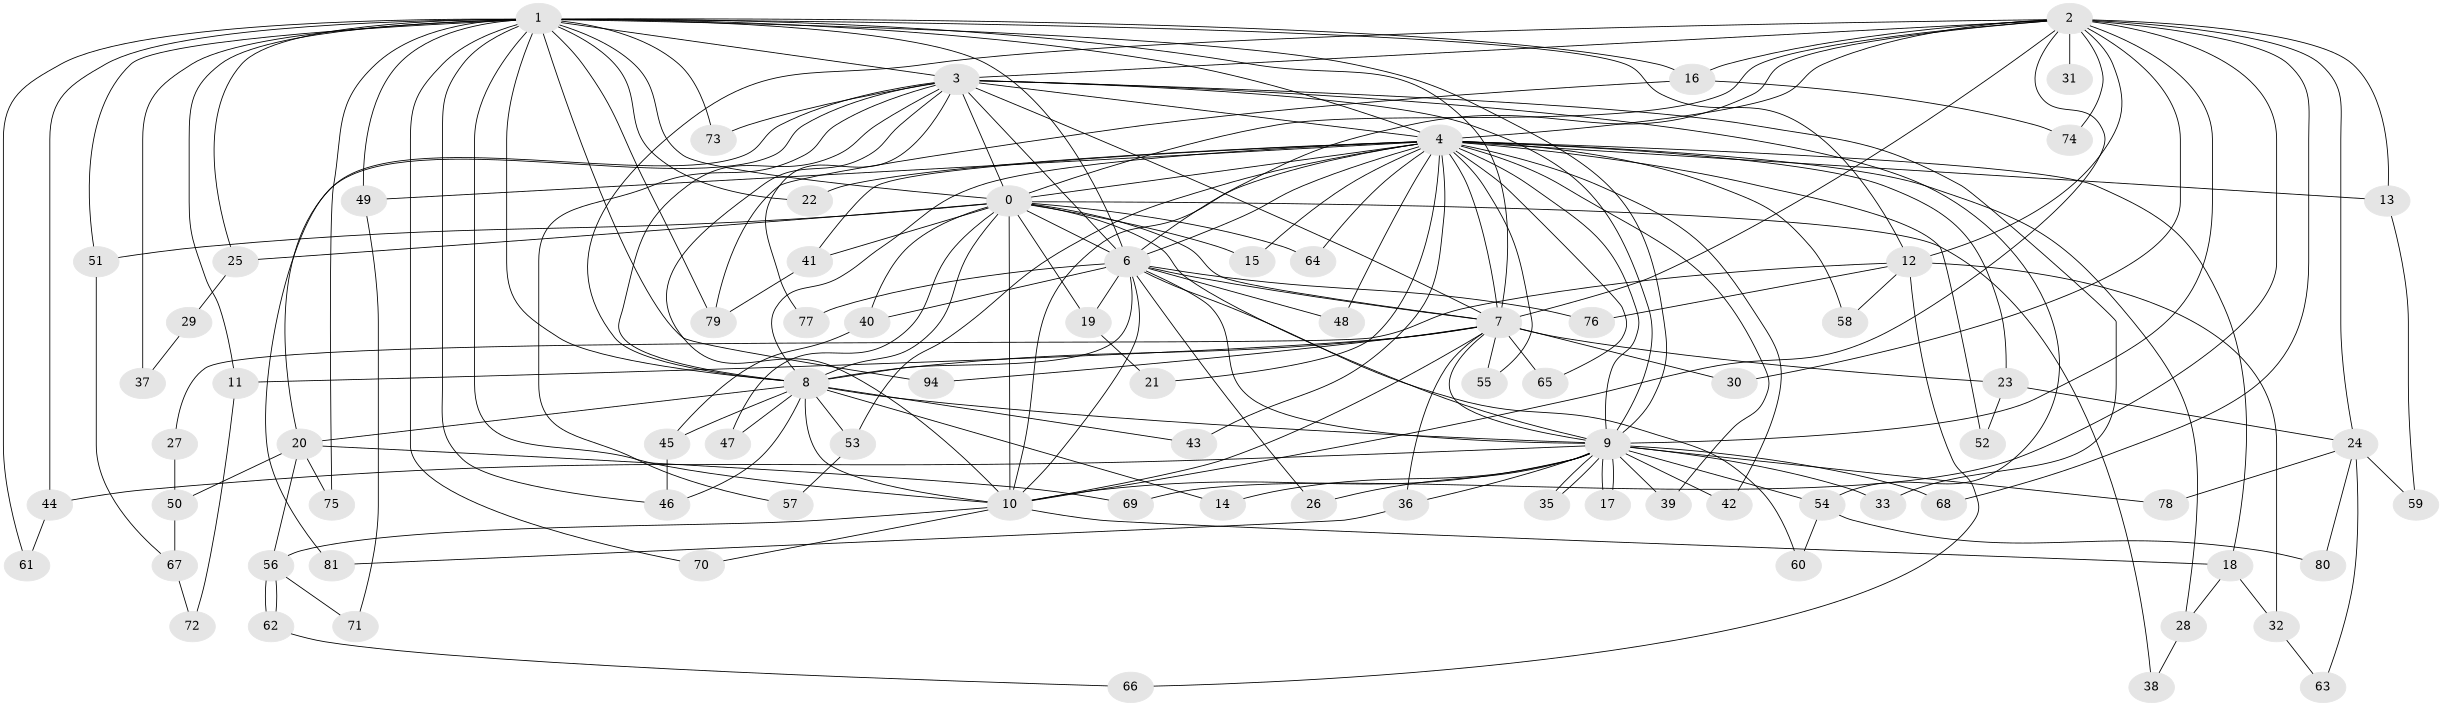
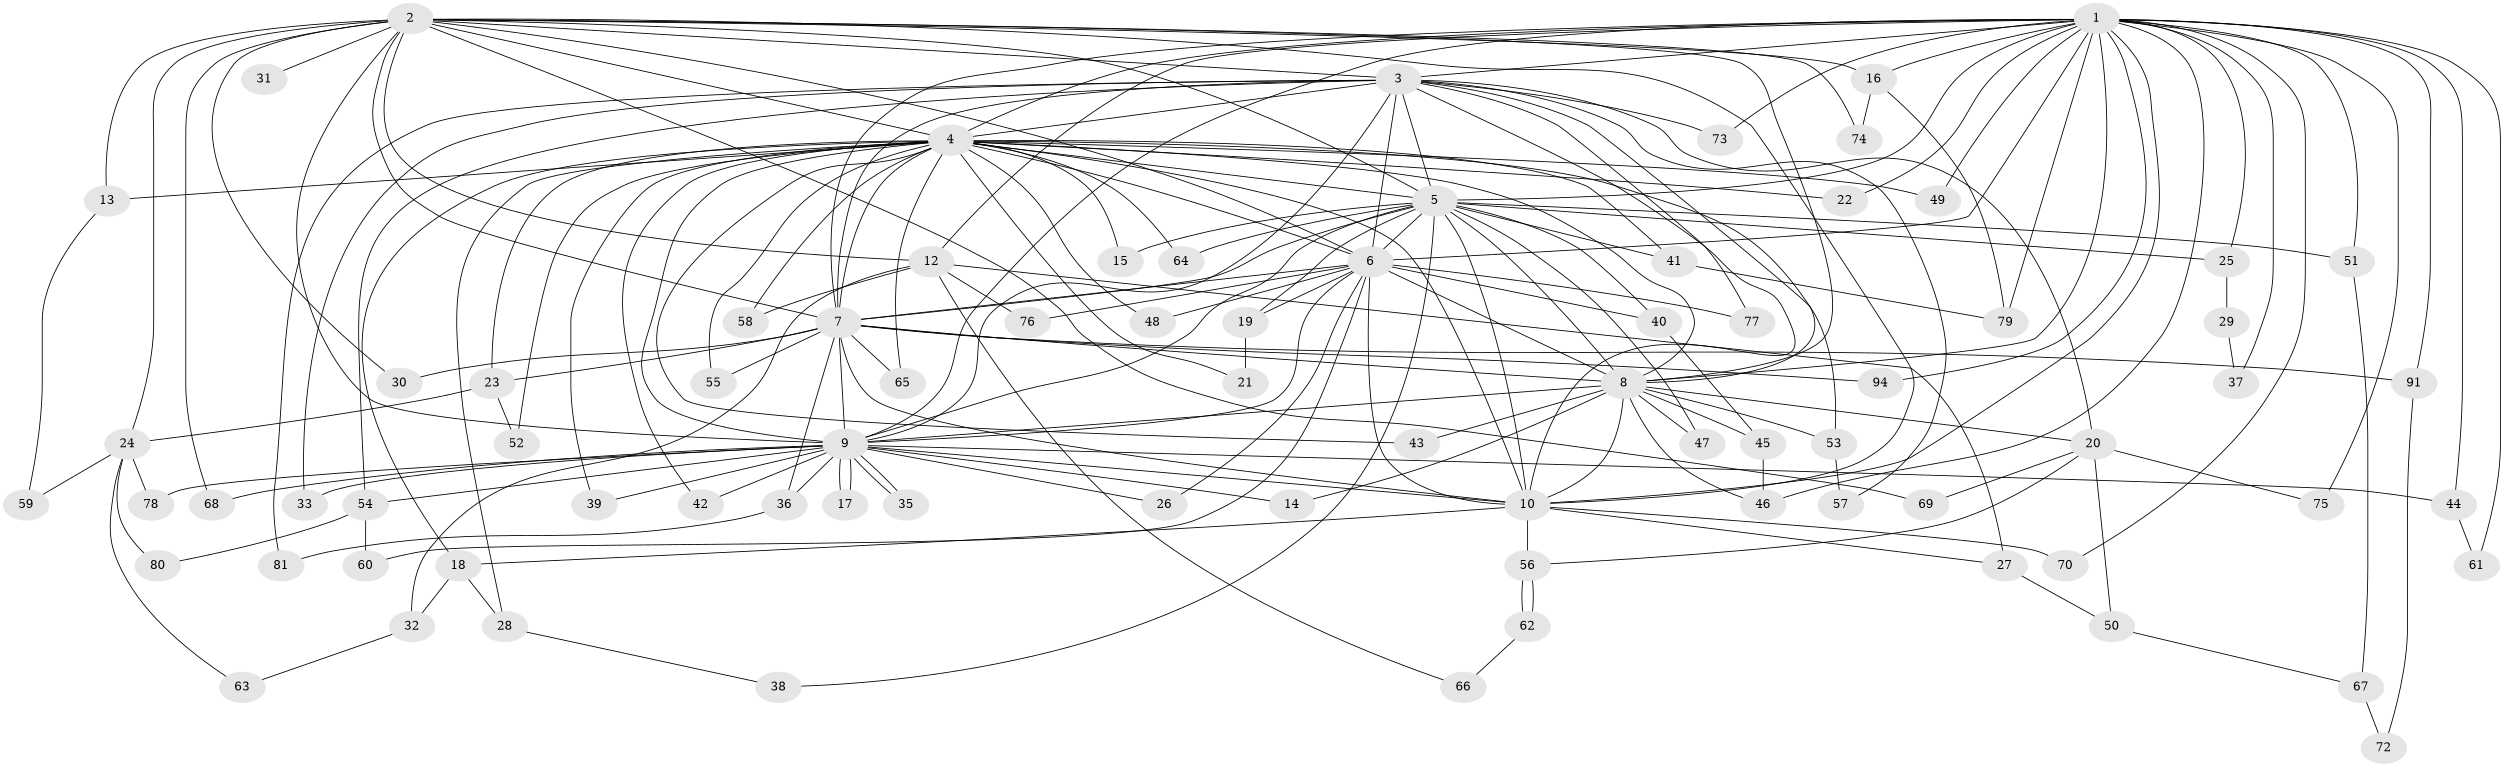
node "0": label "0" -> "5"
node "11": label "11" -> "91"
edge "10" -- "27": added
node "71": removed
